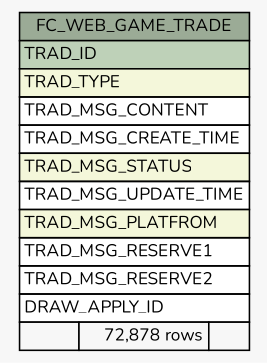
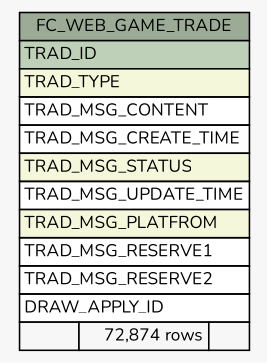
node "FC_WEB_GAME_TRADE": text "72,878 rows" -> "72,874 rows"
